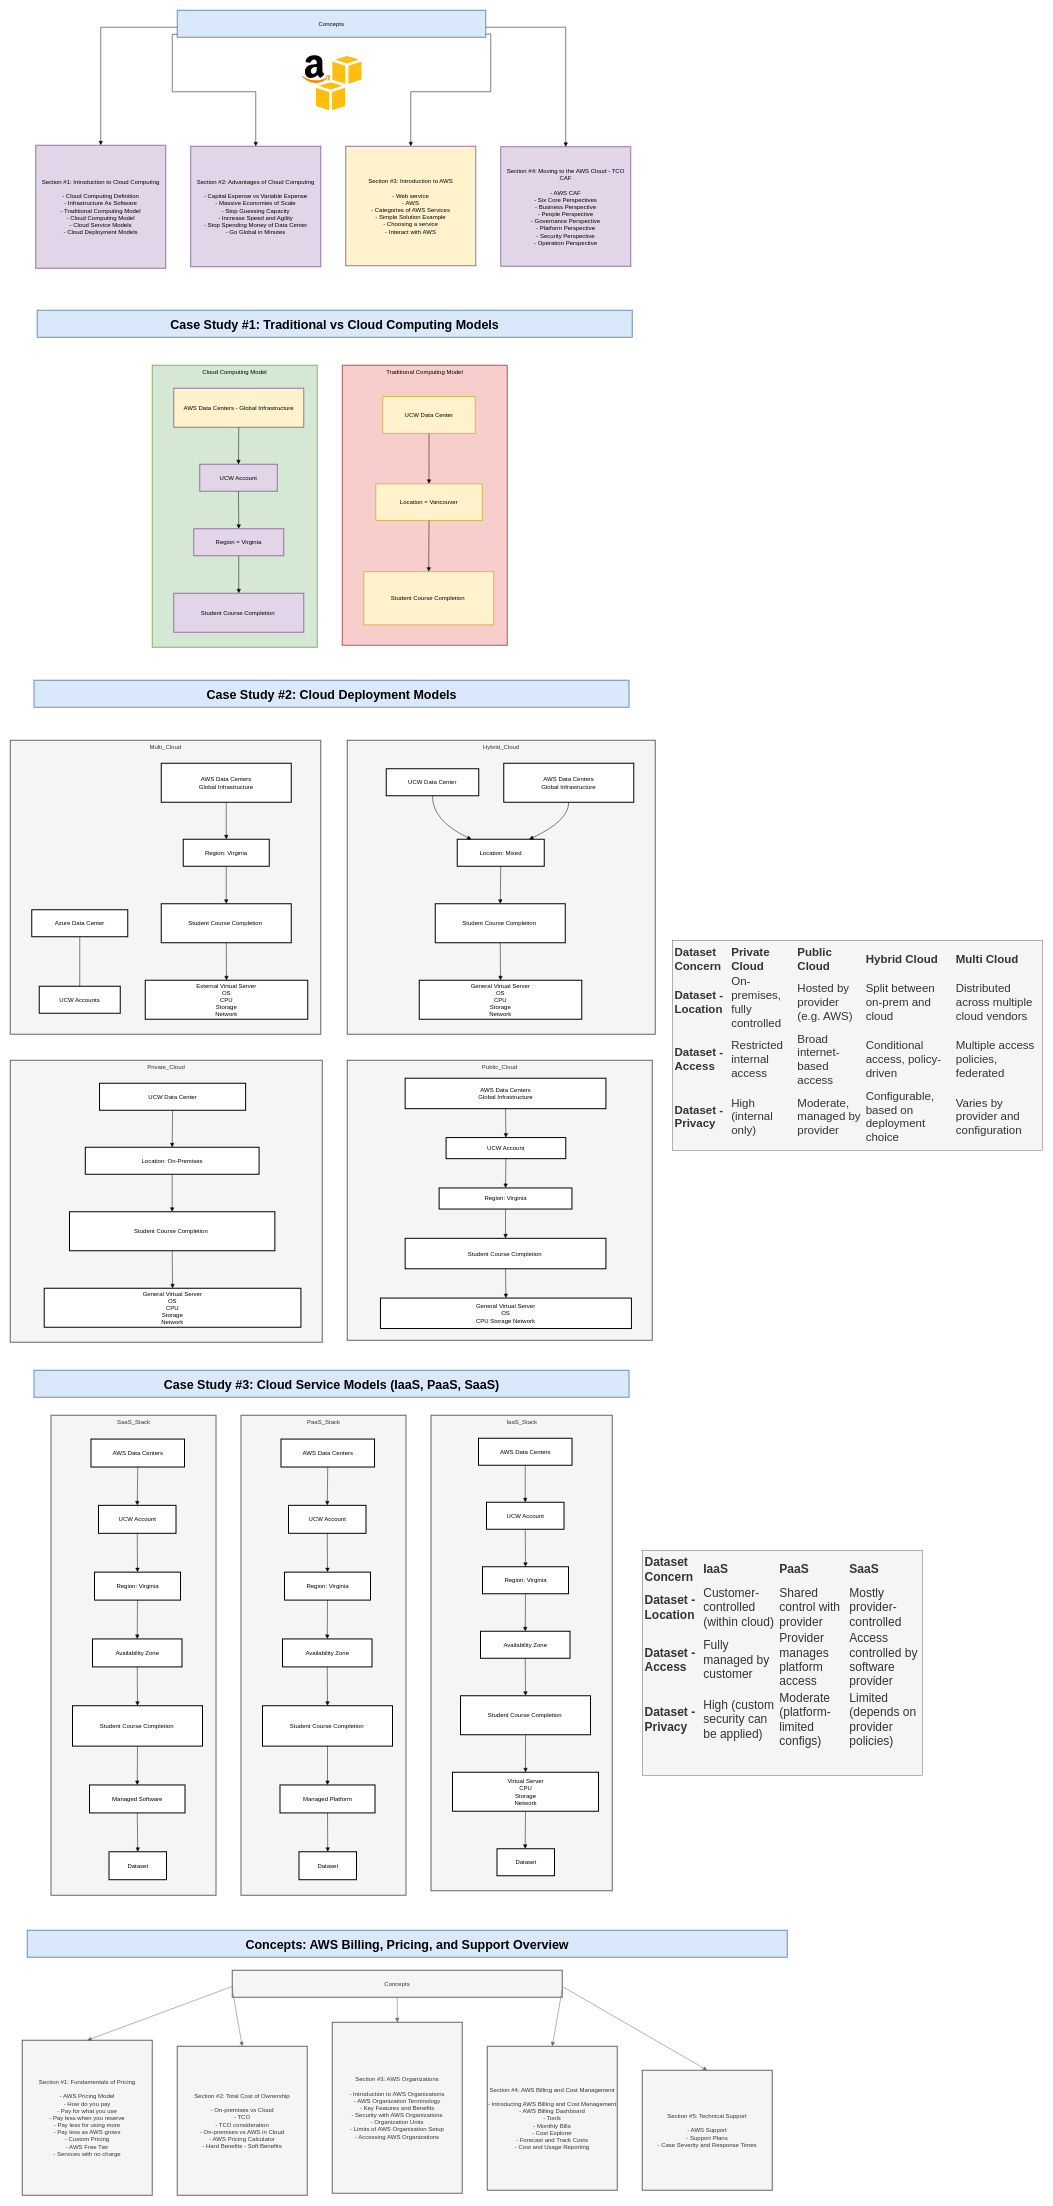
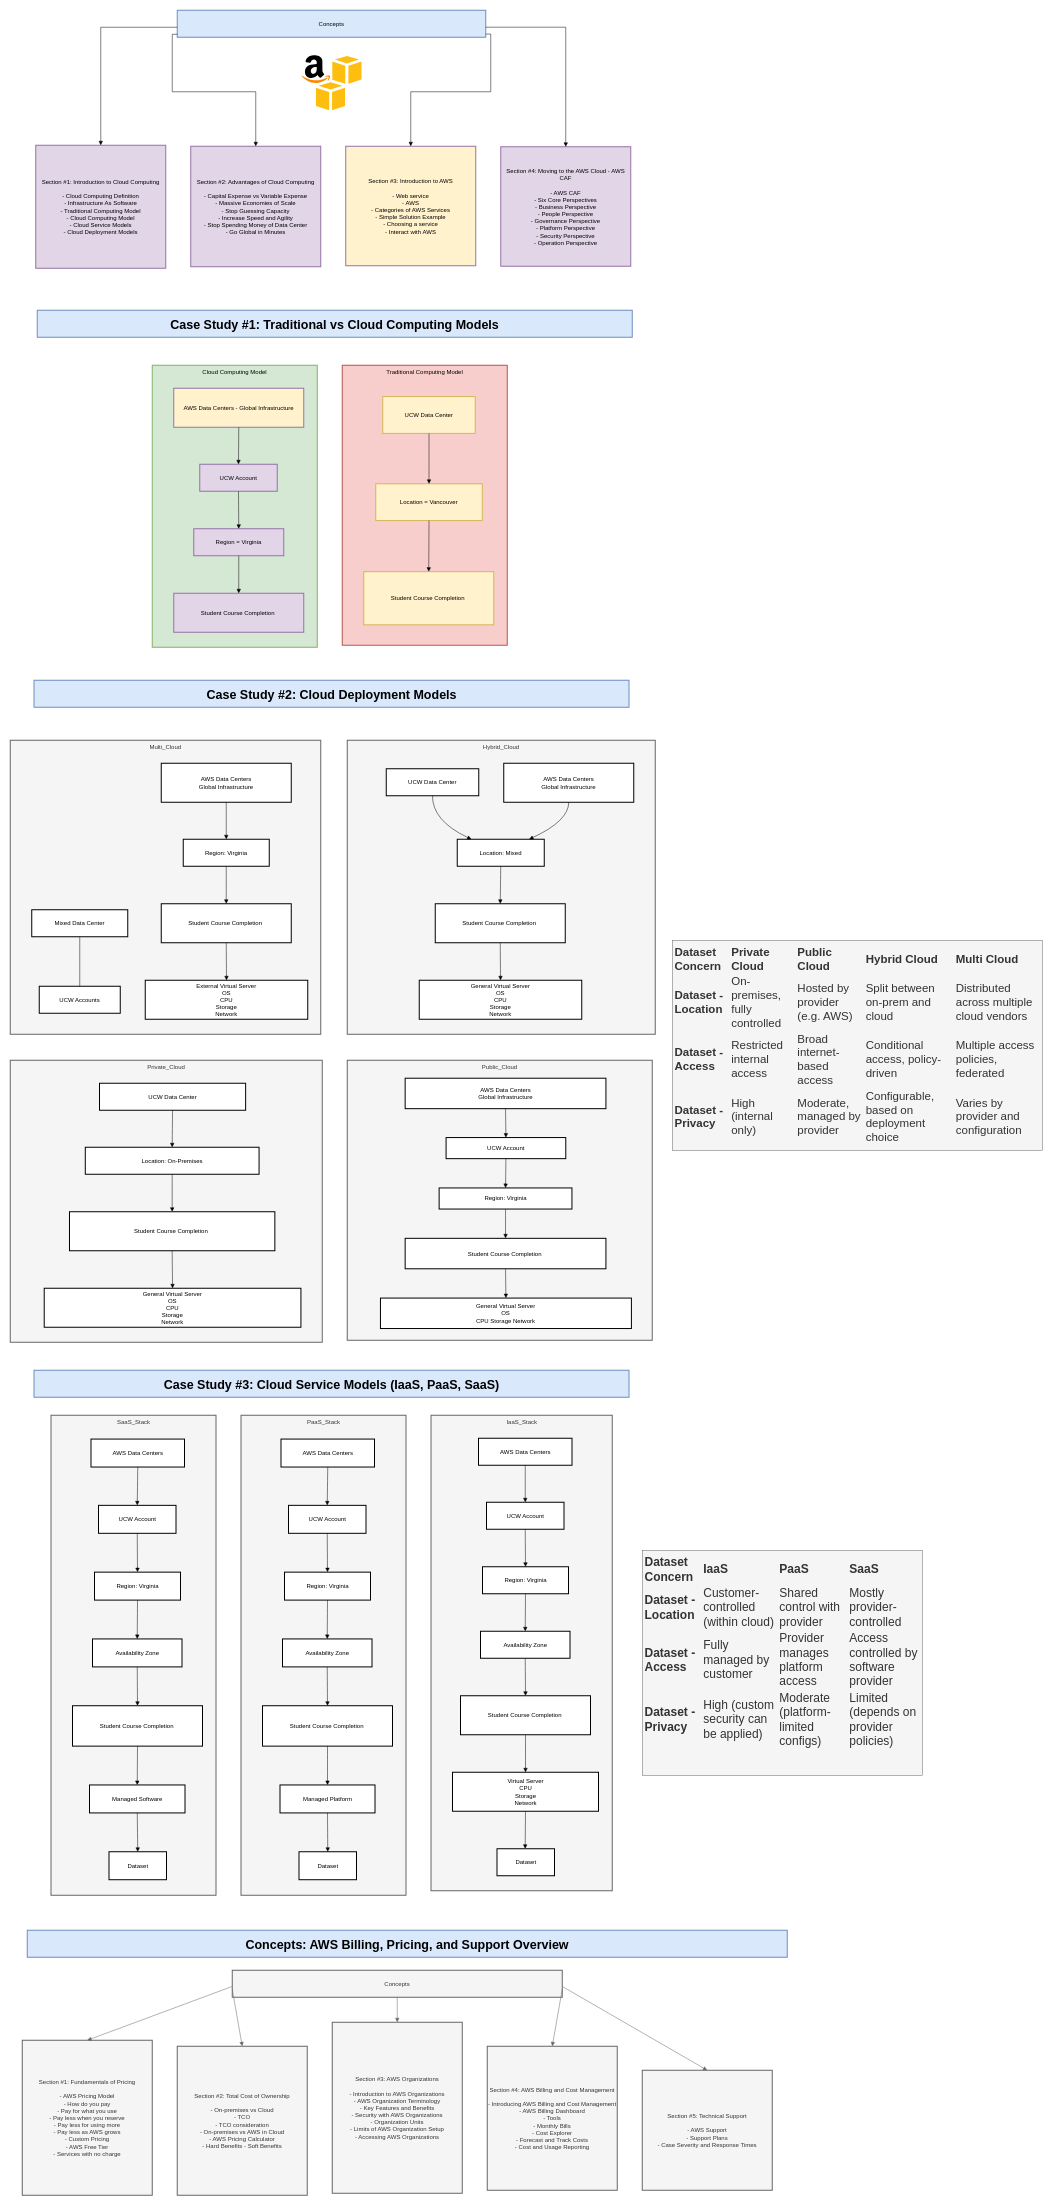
node "Section #4: Moving to the AWS Cloud - TCO CAF - AWS CAF - Six Core Perspectives - Business Perspective - People Perspective - Governance Perspective - Platform Perspective - Security Perspective - Operation Perspective": label "Section #4: Moving to the AWS Cloud - TCO CAF - AWS CAF - Six Core Perspectives - Business Perspective - People Perspective - Governance Perspective - Platform Perspective - Security Perspective - Operation Perspective" -> "Section #4: Moving to the AWS Cloud - AWS CAF - AWS CAF - Six Core Perspectives - Business Perspective - People Perspective - Governance Perspective - Platform Perspective - Security Perspective - Operation Perspective"
node "Azure Data Center": label "Azure Data Center" -> "Mixed Data Center"
